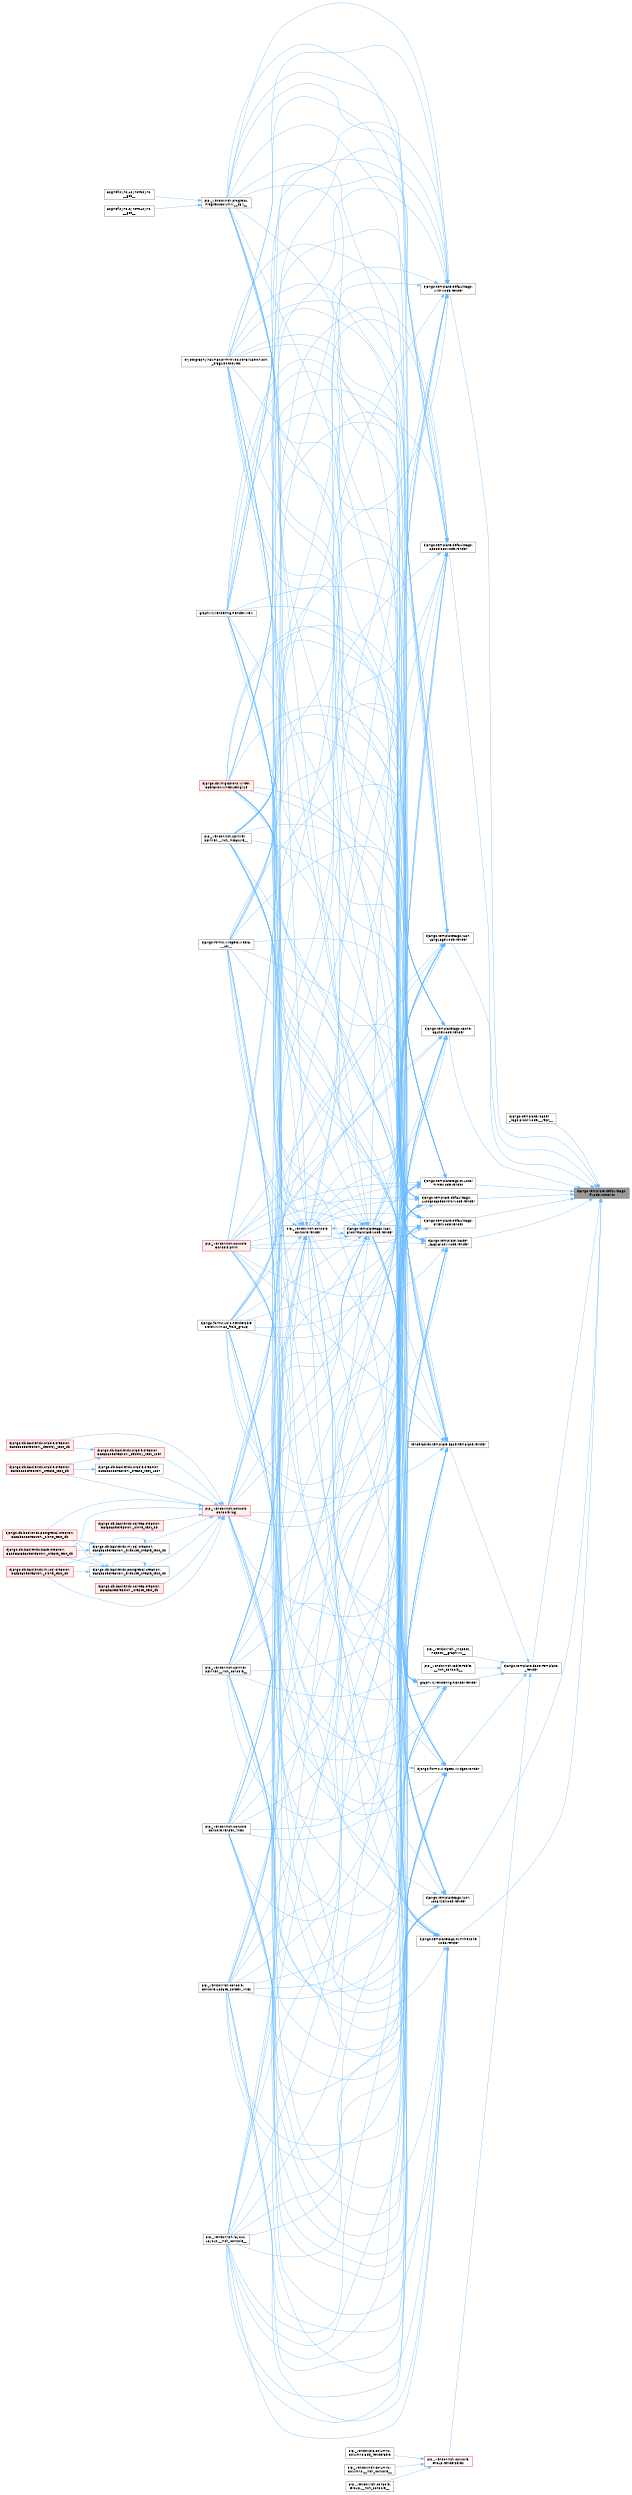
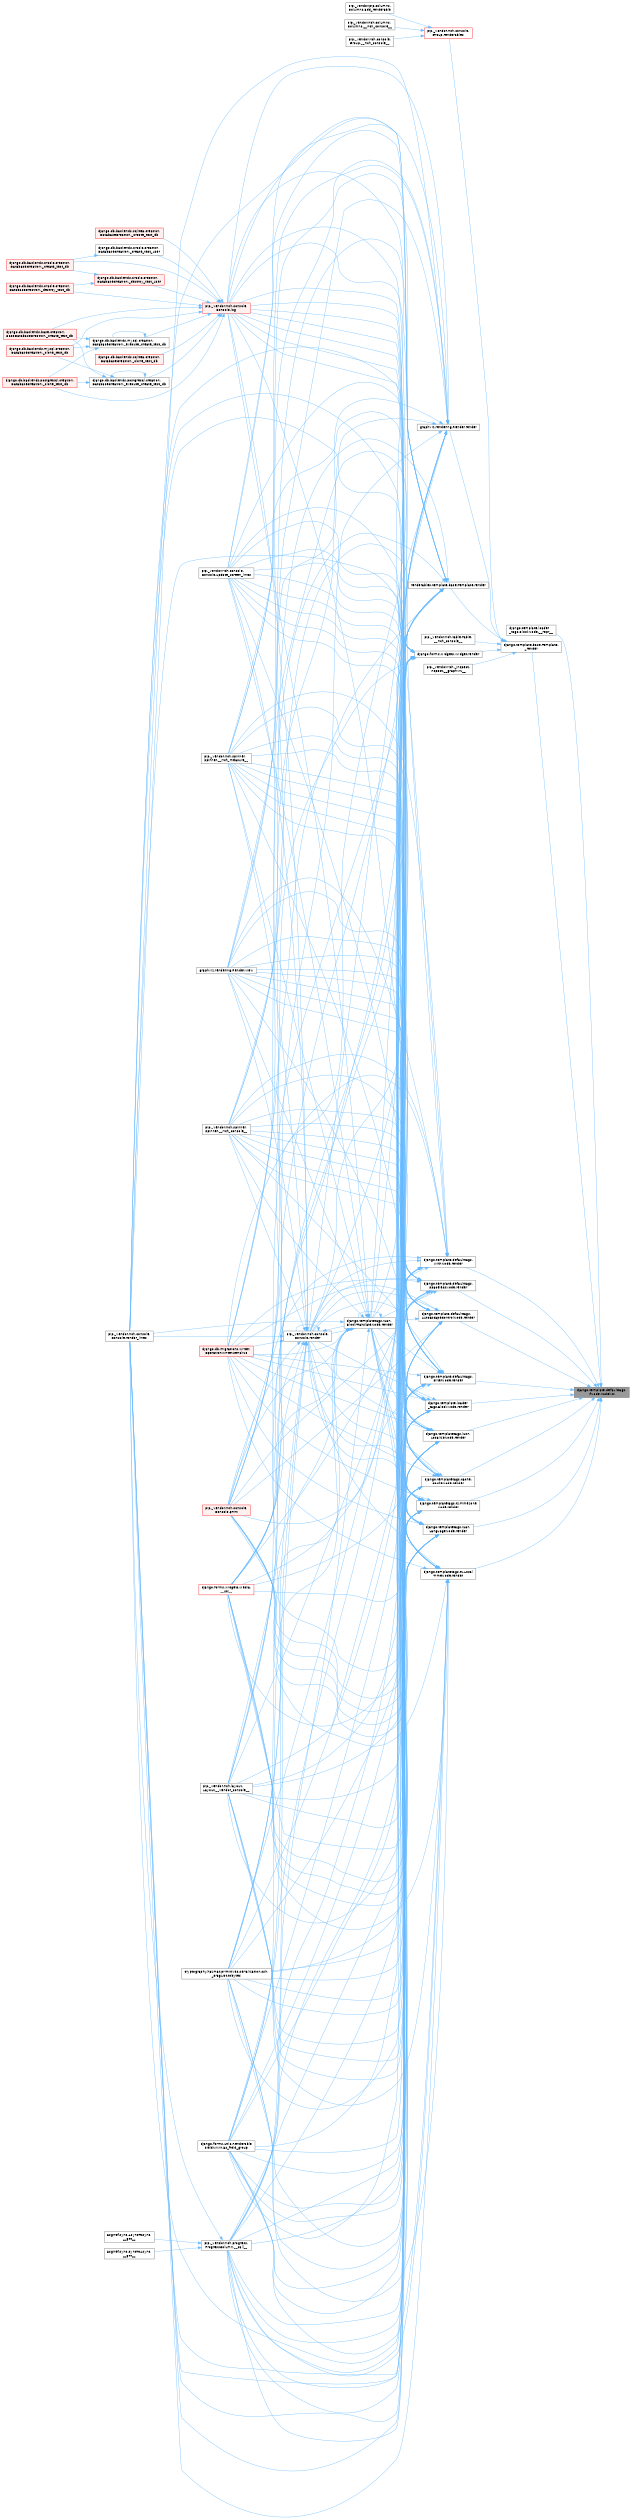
node "django.forms.widgets.Media. __str__": color grey40 -> red
edge "pip._vendor.rich.console. Console.render_lines" -> "django.template.defaulttags. WithNode.render": now "pip._vendor.rich.console. Console.render_lines" -> "pip._vendor.rich.progress. ProgressColumn.__call__"
node "pip._vendor.rich.layout. Layout.__rich_console__": label "pip._vendor.rich.layout. Layout.__rich_console__" -> "pip._vendor.rich.layout. Layout.__vendor_console__"
